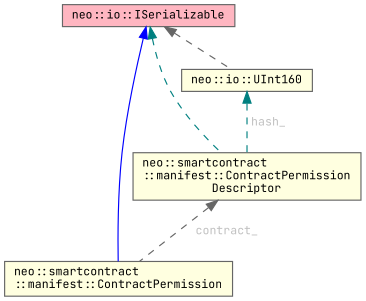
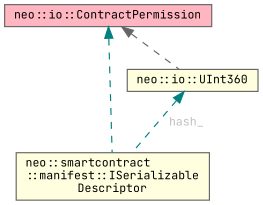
node "neo::io::ISerializable": label "neo::io::ISerializable" -> "neo::io::ContractPermission"
node "neo::io::UInt160": label "neo::io::UInt160" -> "neo::io::UInt360"
node "neo::smartcontract ::manifest::ContractPermission Descriptor": label "neo::smartcontract ::manifest::ContractPermission Descriptor" -> "neo::smartcontract ::manifest::ISerializable Descriptor"
node "neo::smartcontract ::manifest::ContractPermission": removed
